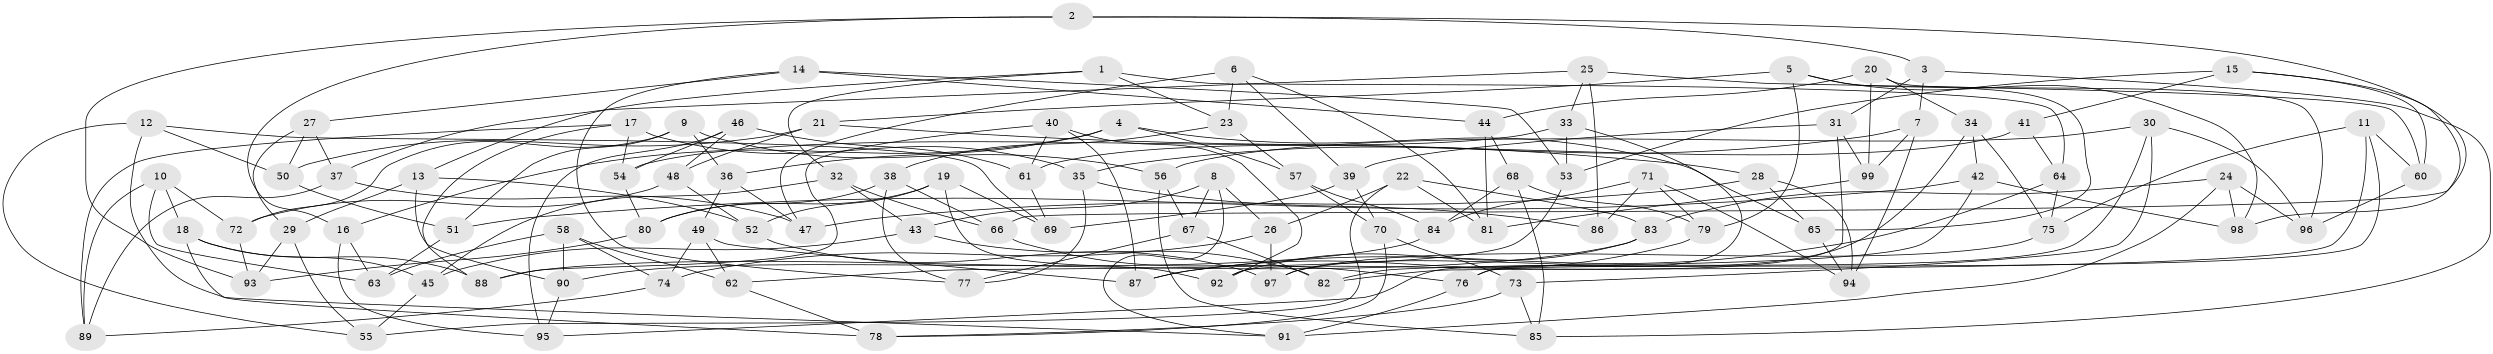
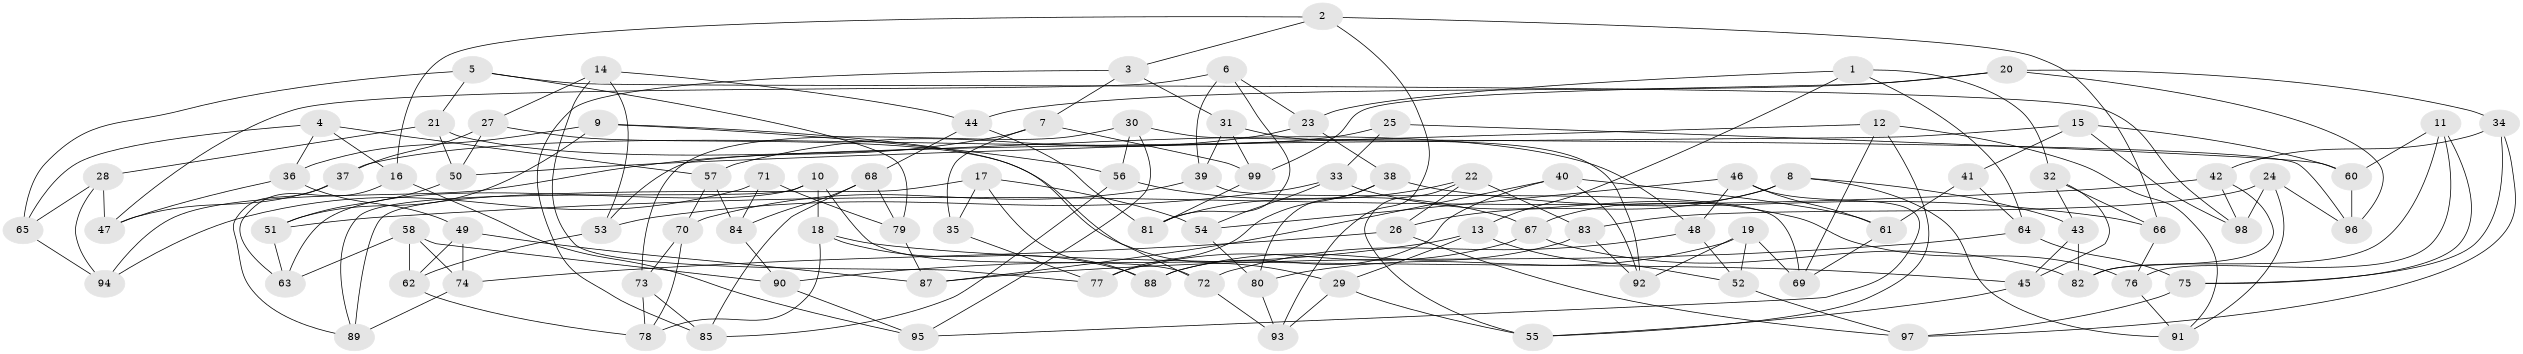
node "86": removed
